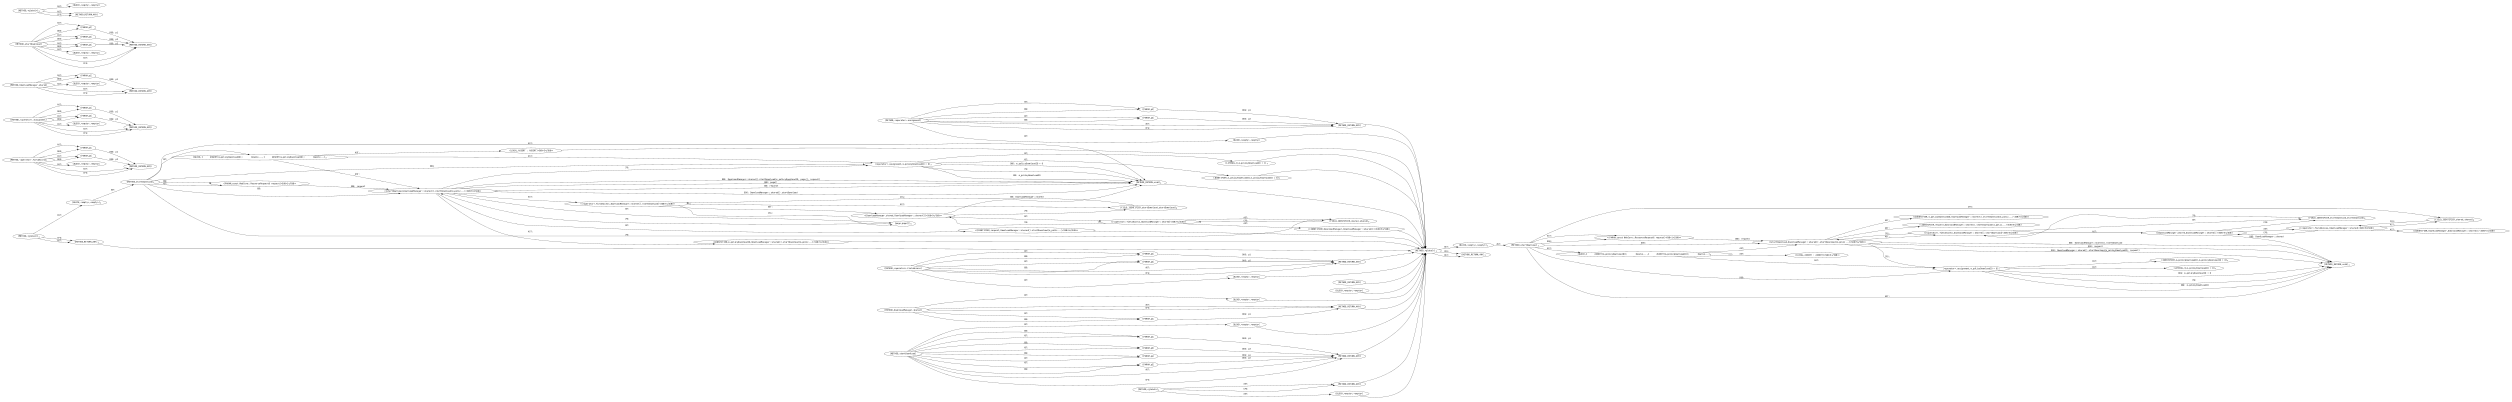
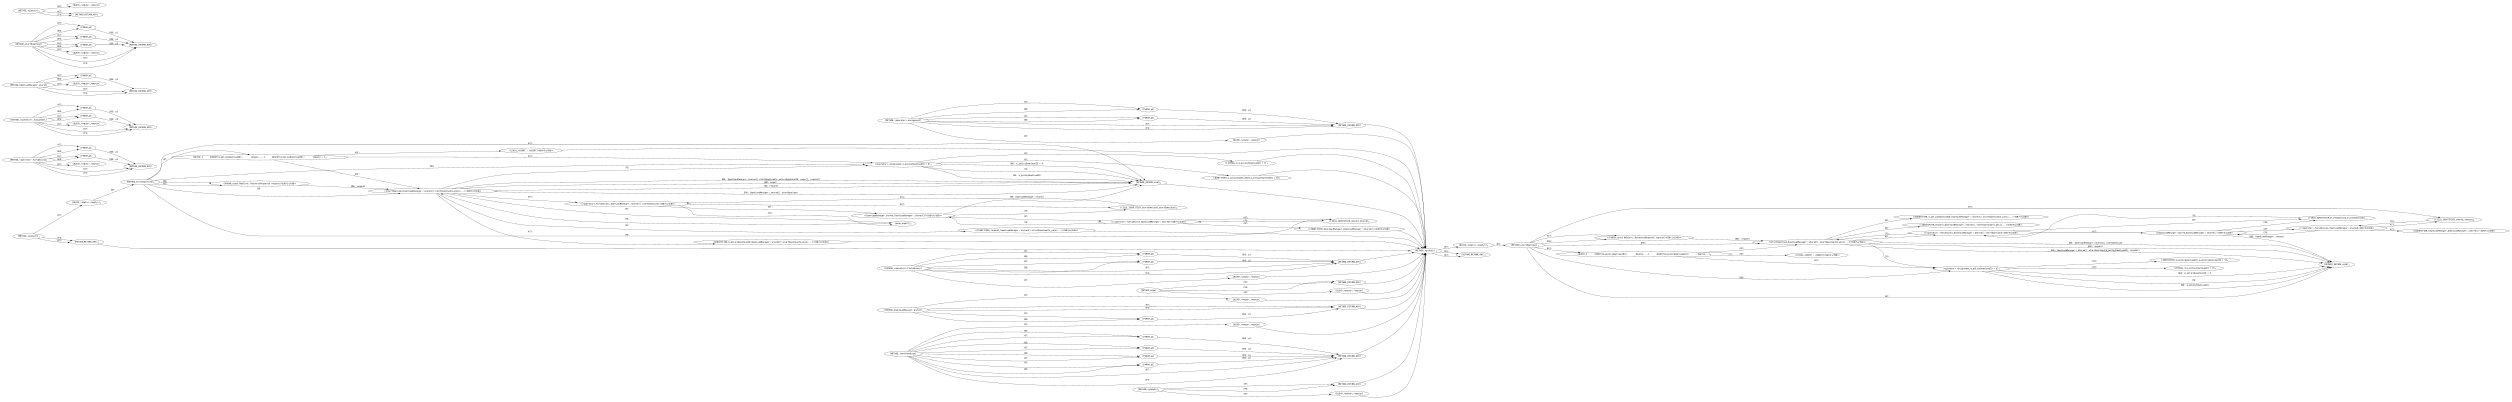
node "(METHOD,page)": added
